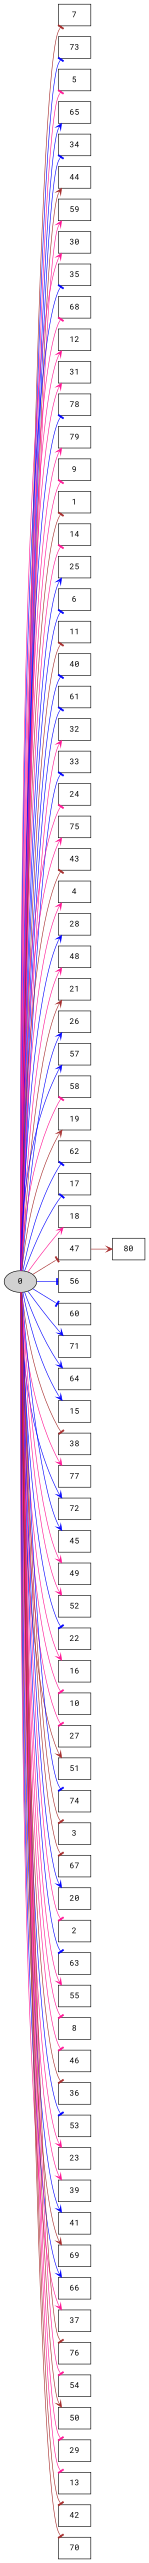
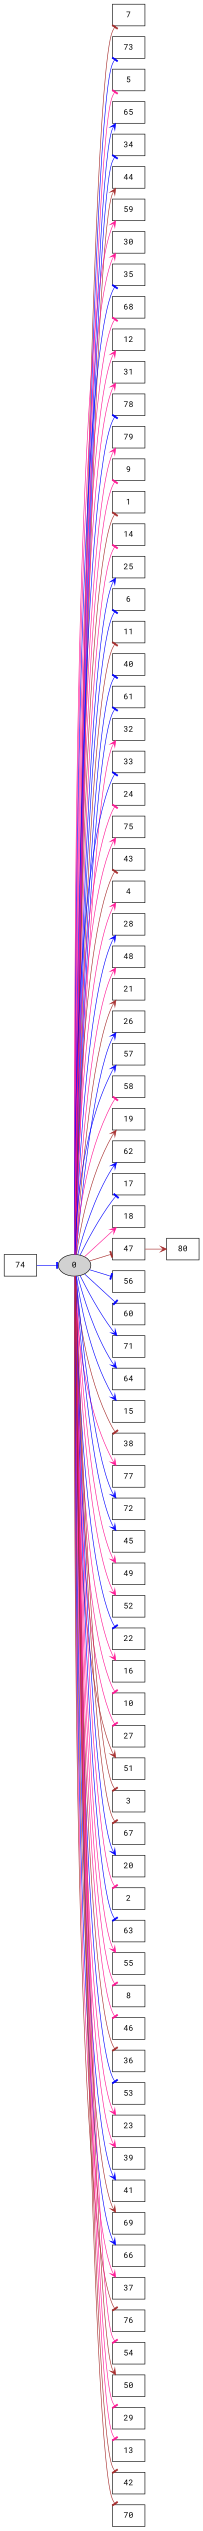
edge "0" -> "62": arrowhead tee -> vee
edge "0" -> "74": reversed
